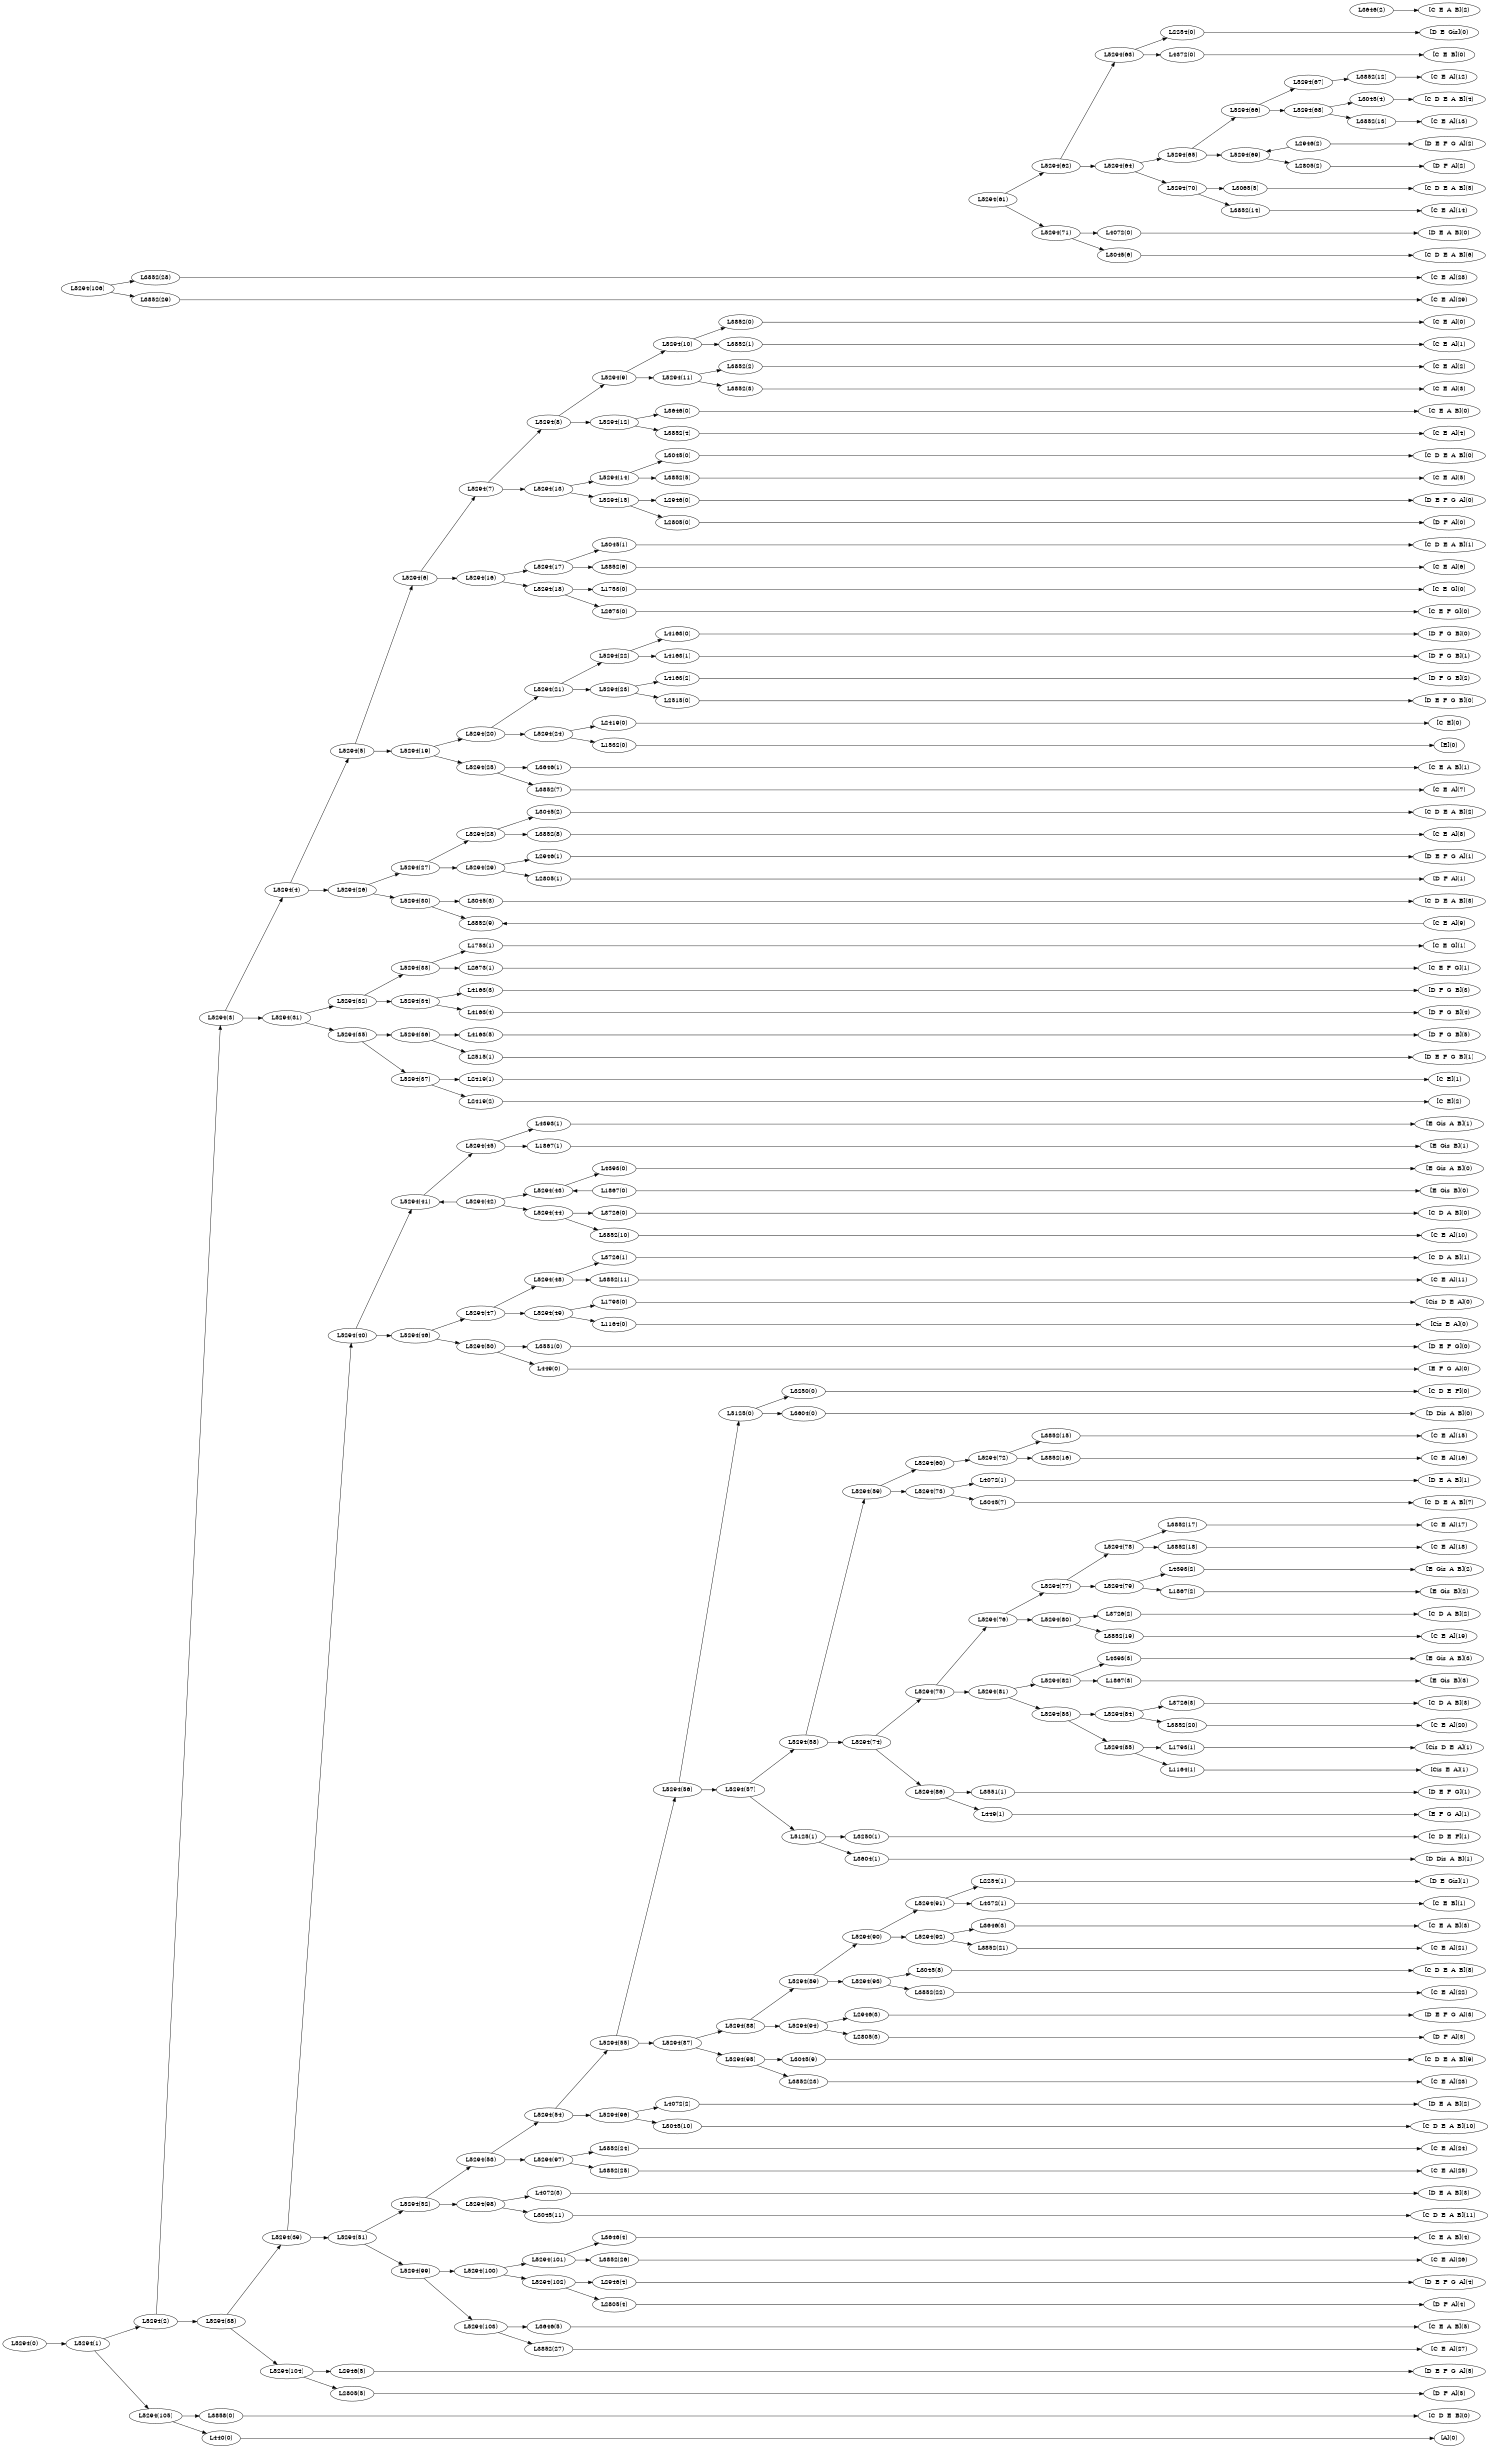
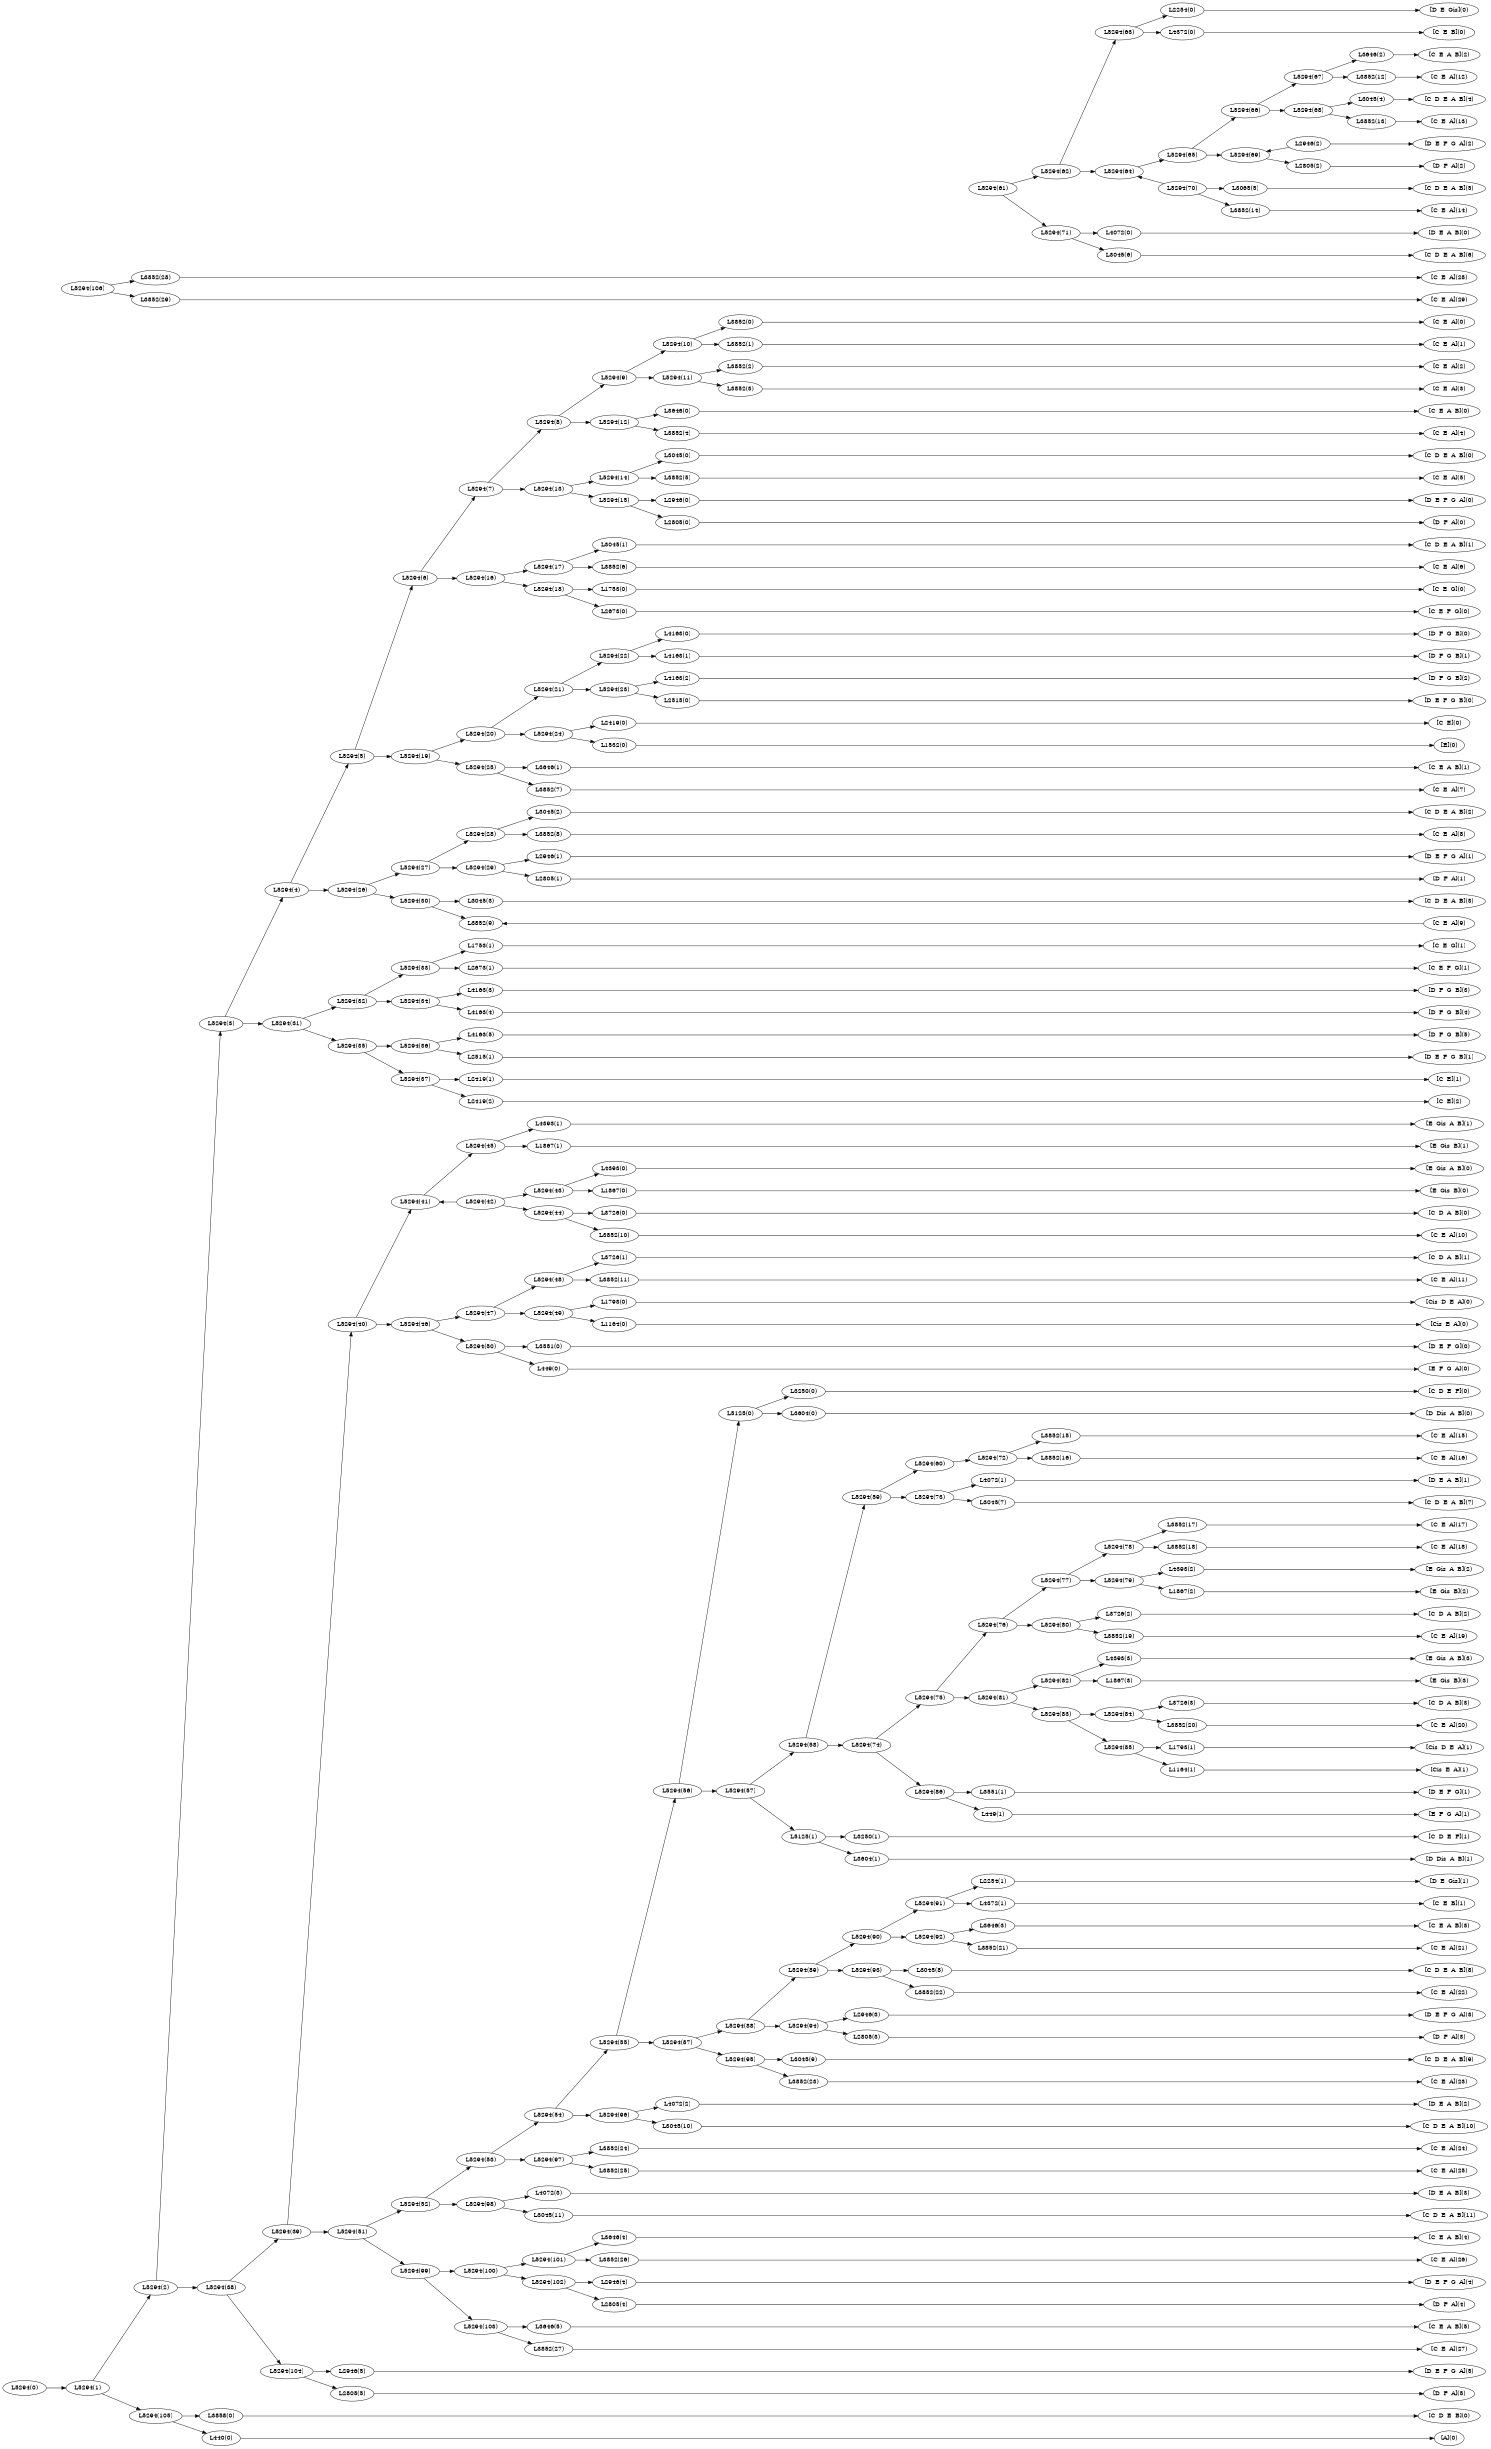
edge "L5294(67)" -> "L3646(2)": added
edge "L5294(64)" -> "L5294(70)": reversed
edge "L1867(0)" -> "L5294(43)": reversed
